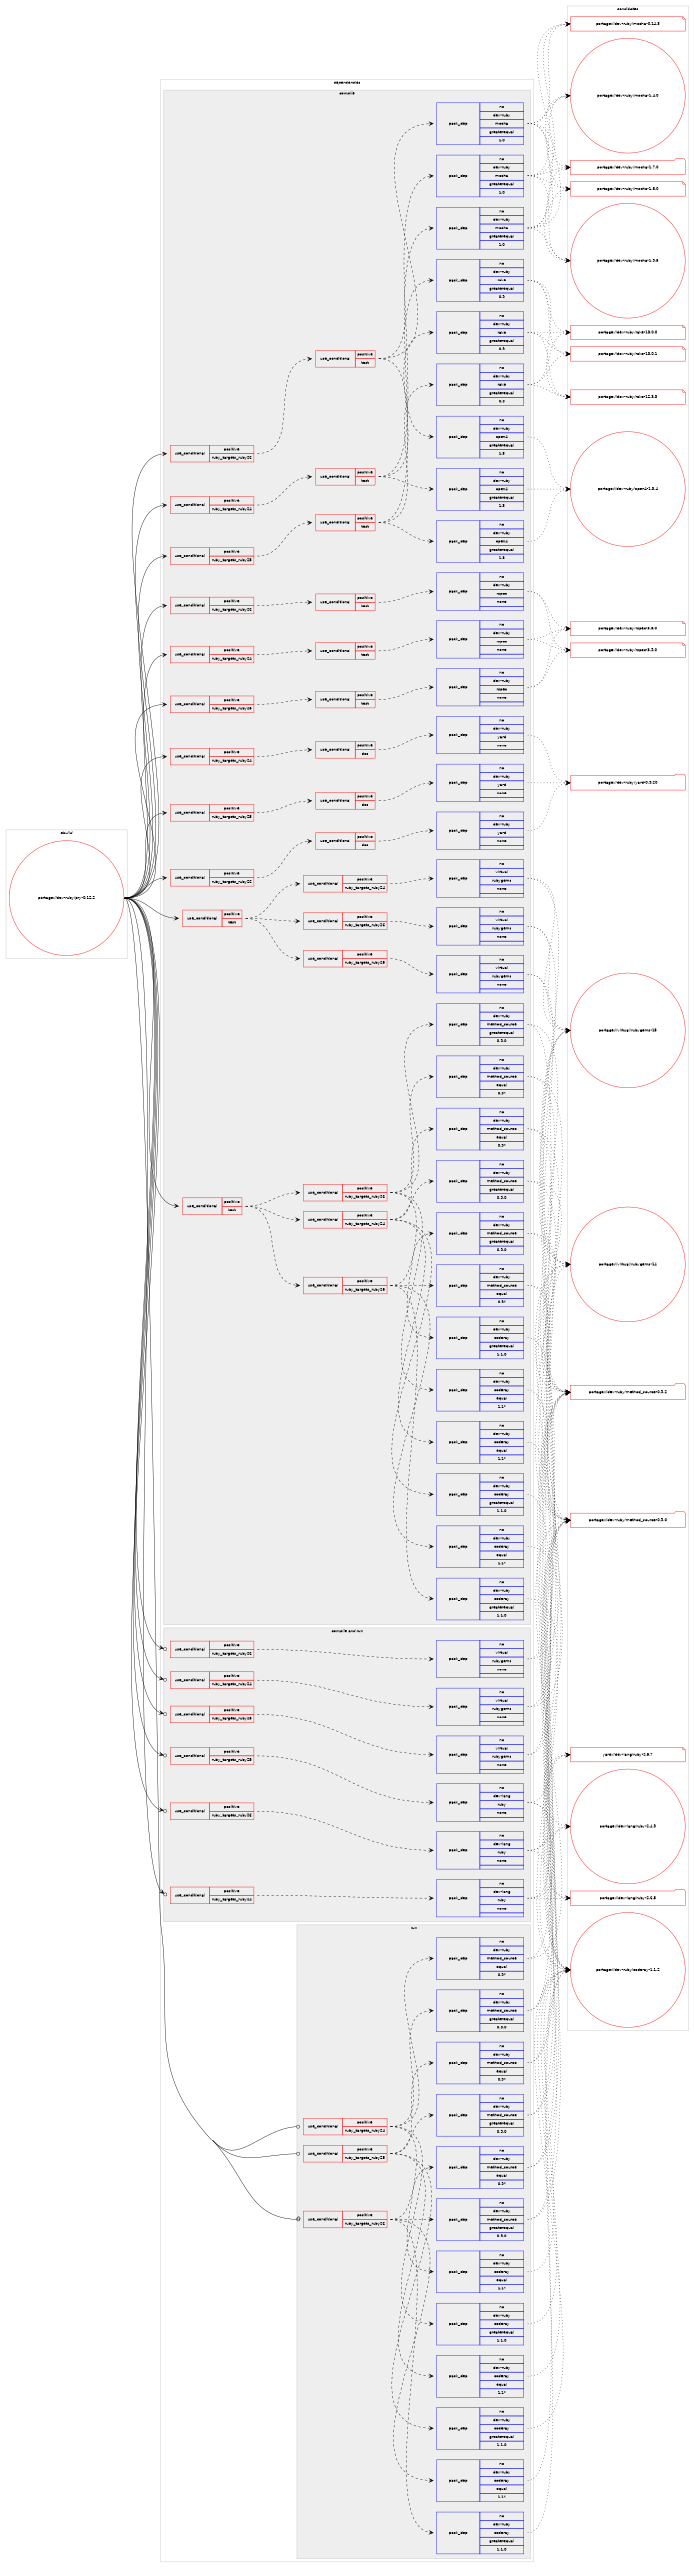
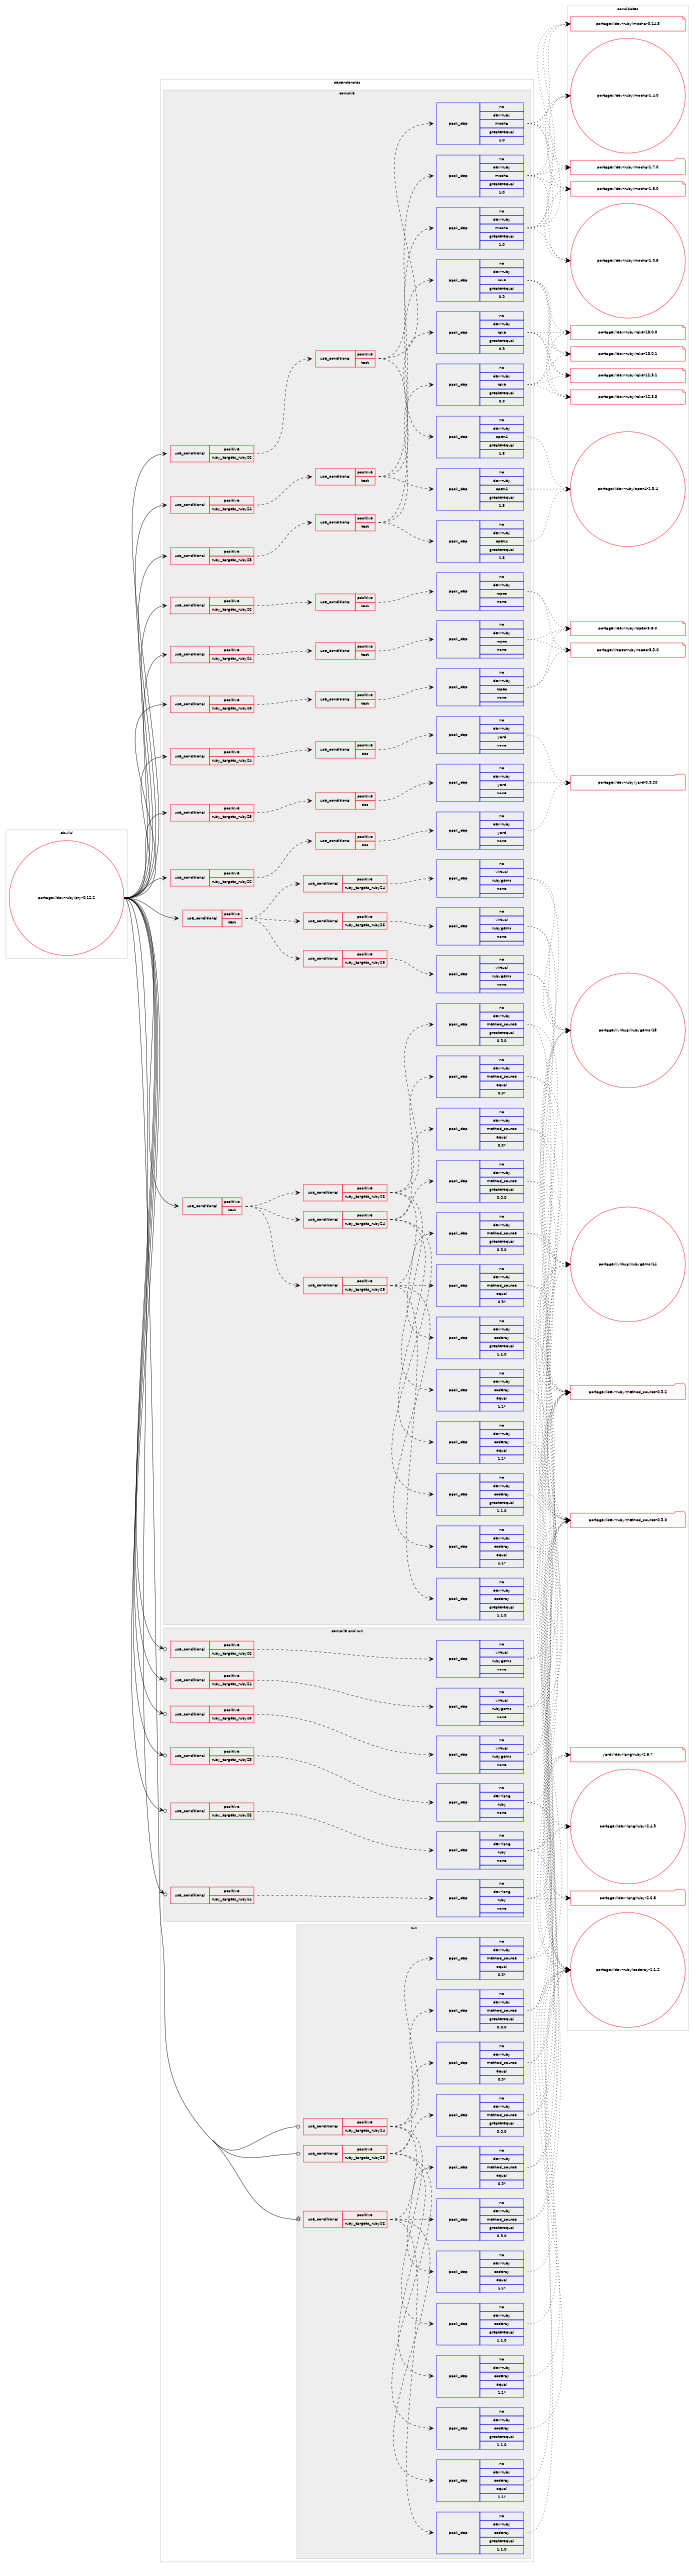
node "portage://dev-ruby/rake-12.3.1": added
node "portage://dev-ruby/rspec-3.9.0": label "portage://dev-ruby/rspec-3.9.0" -> "portage://rspec-ruby/rspec-3.9.0"
